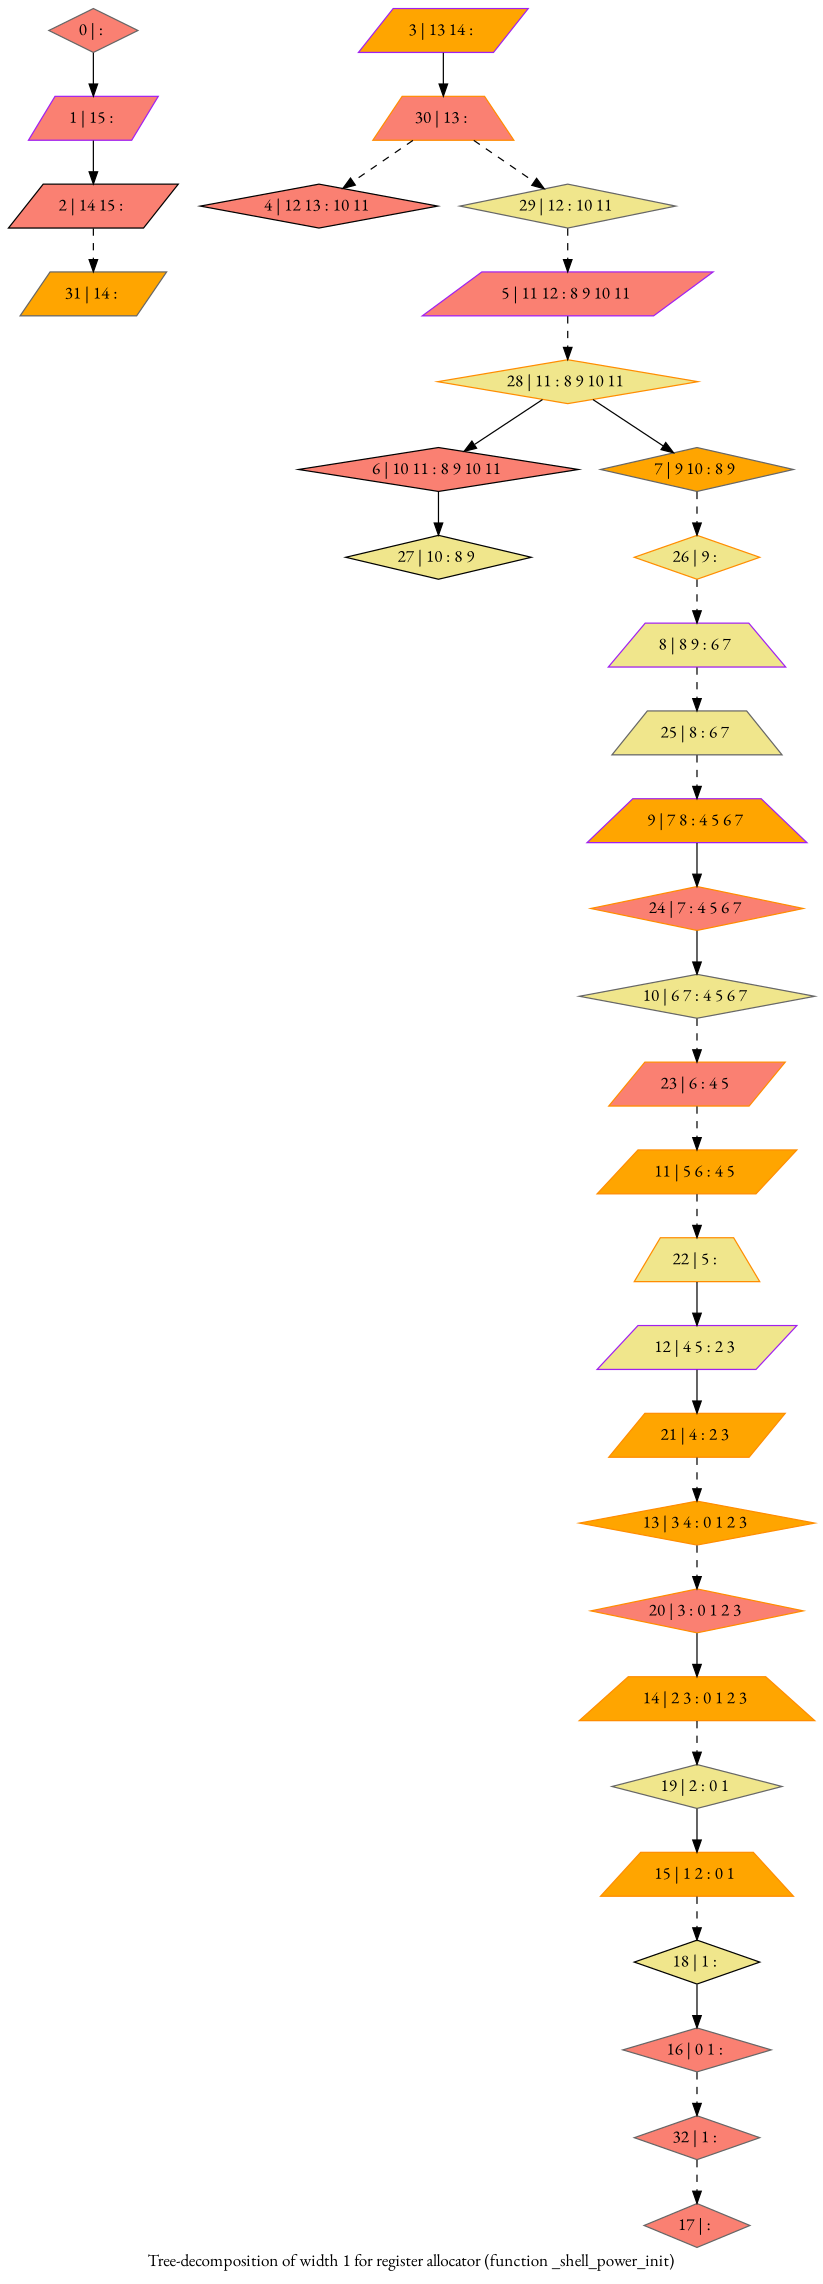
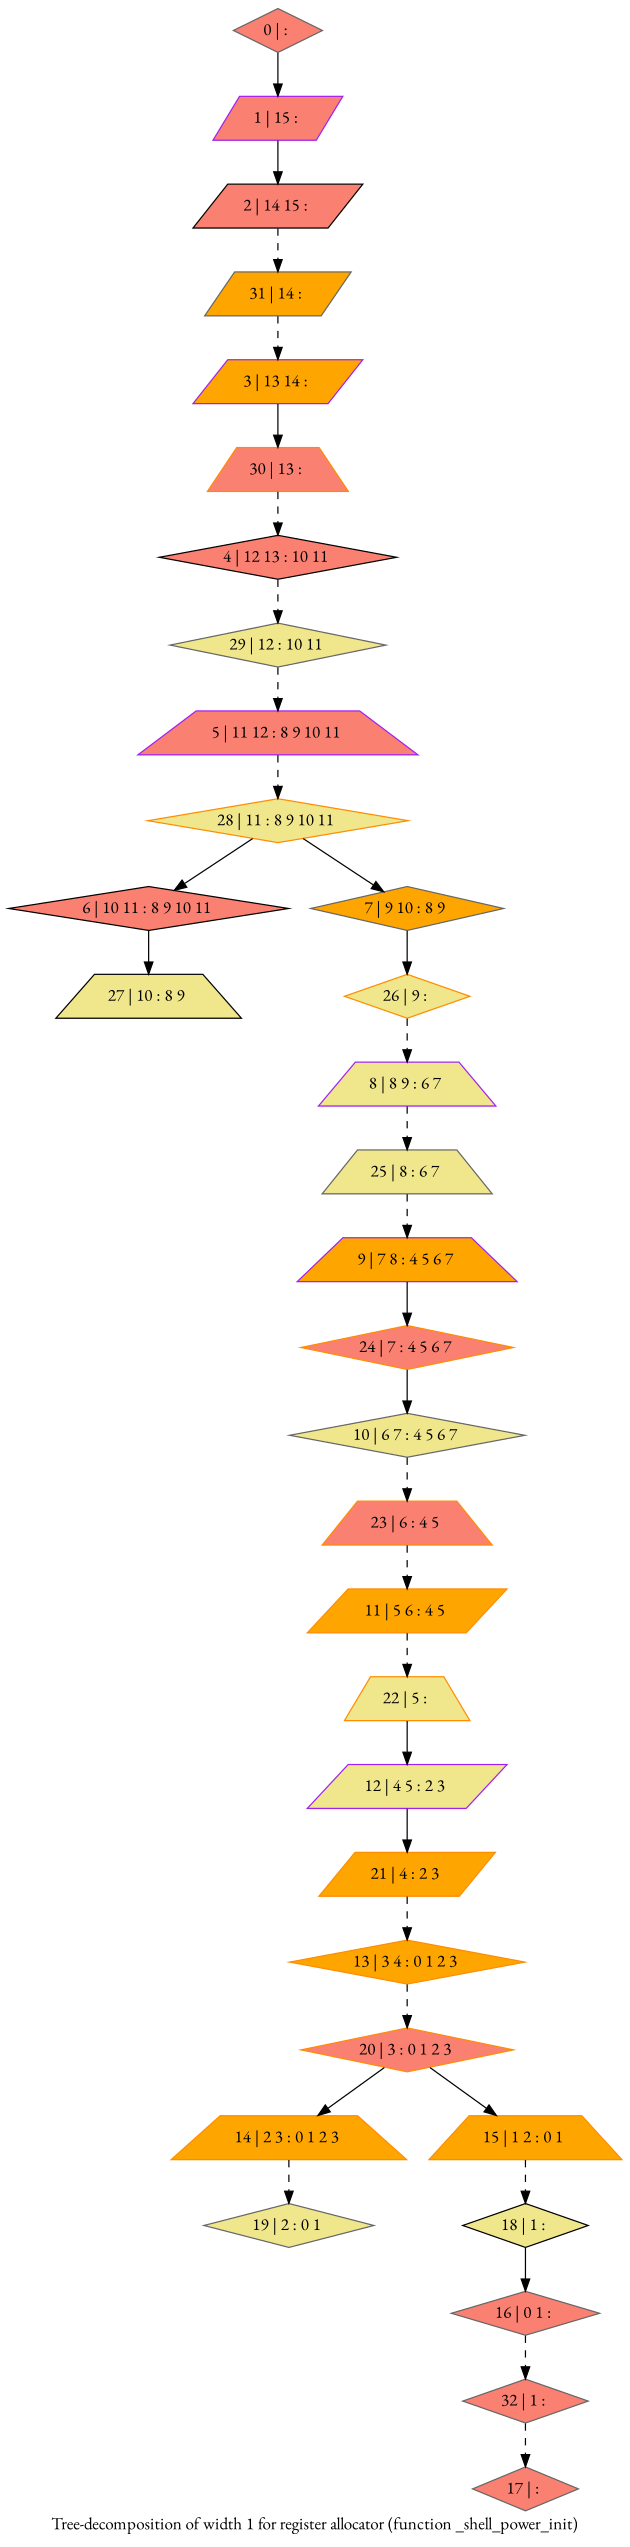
edge "30 | 13 :" -> "29 | 12 : 10 11": now "4 | 12 13 : 10 11" -> "29 | 12 : 10 11"
node "5 | 11 12 : 8 9 10 11": shape parallelogram -> trapezium
edge "31 | 14 :" -> "3 | 13 14 :": added
edge "7 | 9 10 : 8 9" -> "26 | 9 :": style dashed -> solid
node "27 | 10 : 8 9": shape diamond -> trapezium
node "23 | 6 : 4 5": shape parallelogram -> trapezium
edge "19 | 2 : 0 1" -> "15 | 1 2 : 0 1": now "20 | 3 : 0 1 2 3" -> "15 | 1 2 : 0 1"
